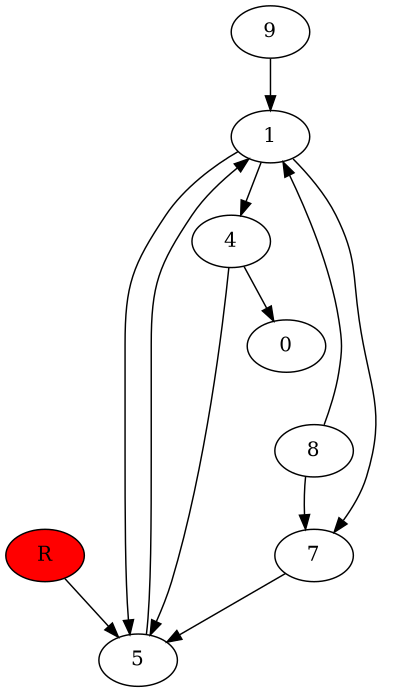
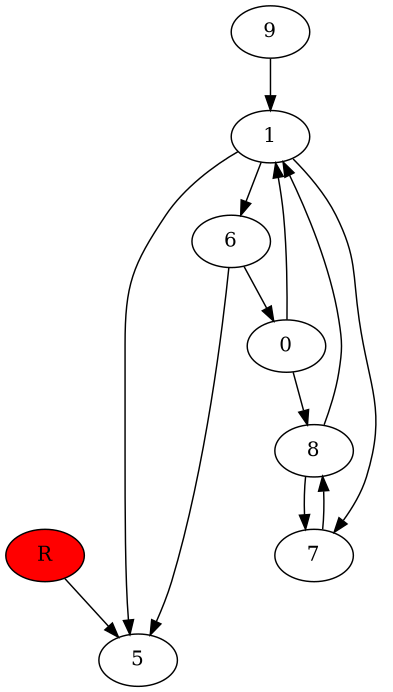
node "4": label "4" -> "6"
edge "5" -> "1": now "0" -> "1"
edge "0" -> "8": added
edge "7" -> "5": now "7" -> "8"
